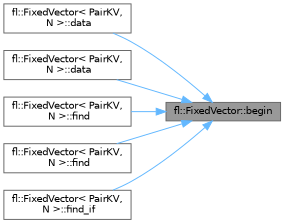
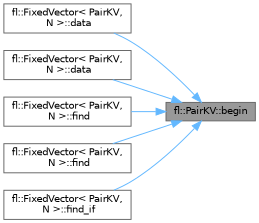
node "fl::FixedVector::begin": label "fl::FixedVector::begin" -> "fl::PairKV::begin"
